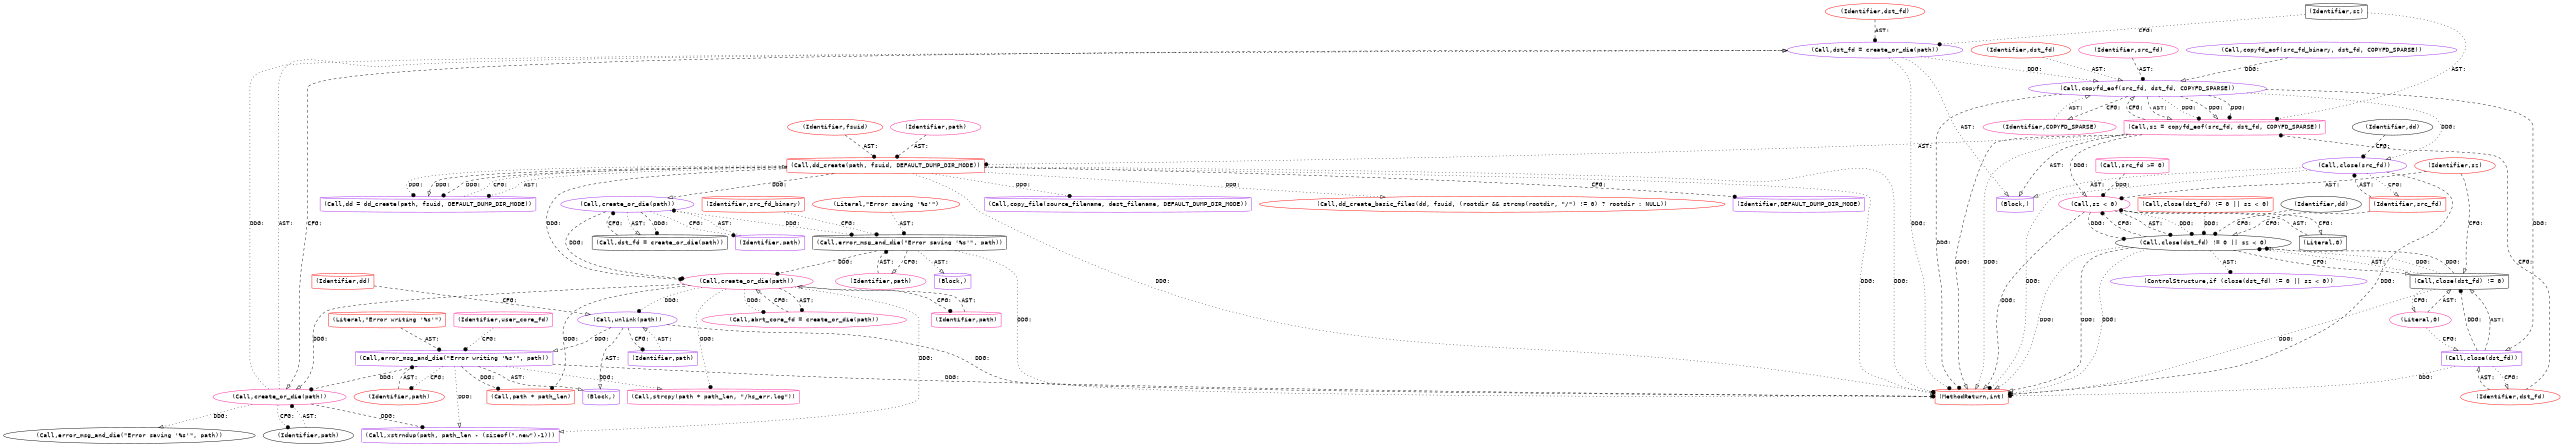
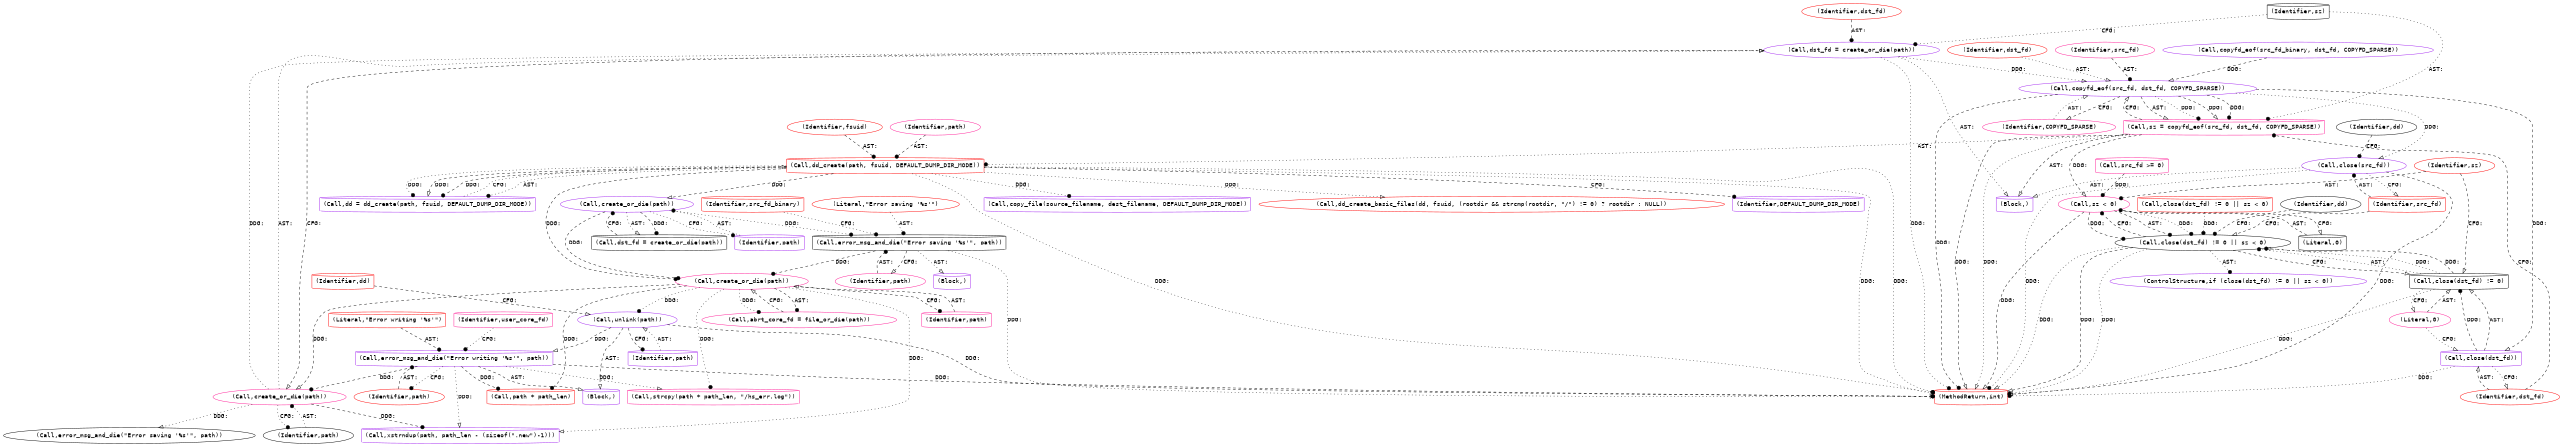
node "(Call,abrt_core_fd = create_or_die(path))": label "(Call,abrt_core_fd = create_or_die(path))" -> "(Call,abrt_core_fd = file_or_die(path))"
